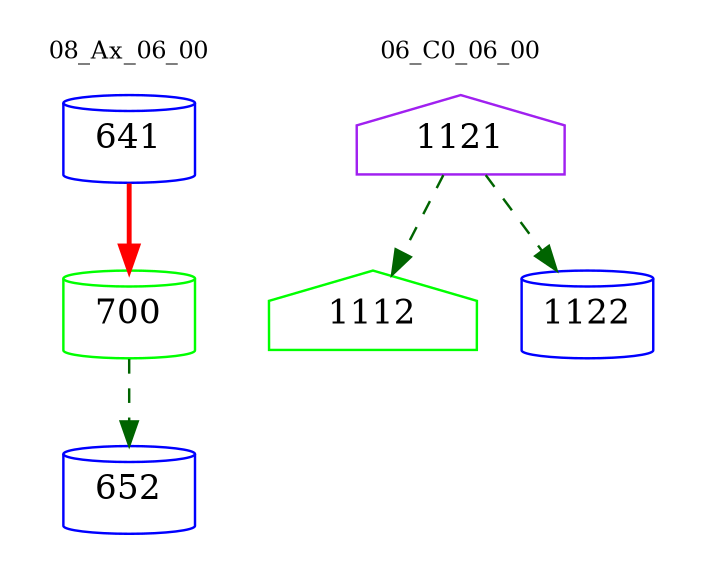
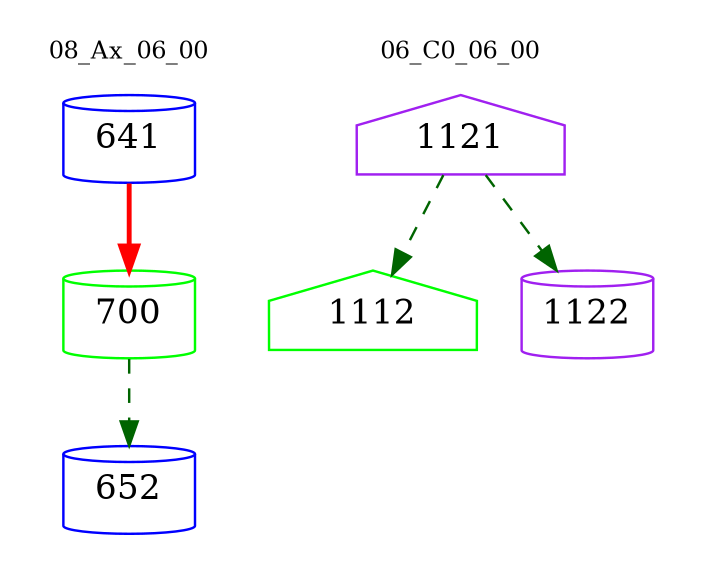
node "1122": color blue -> purple
